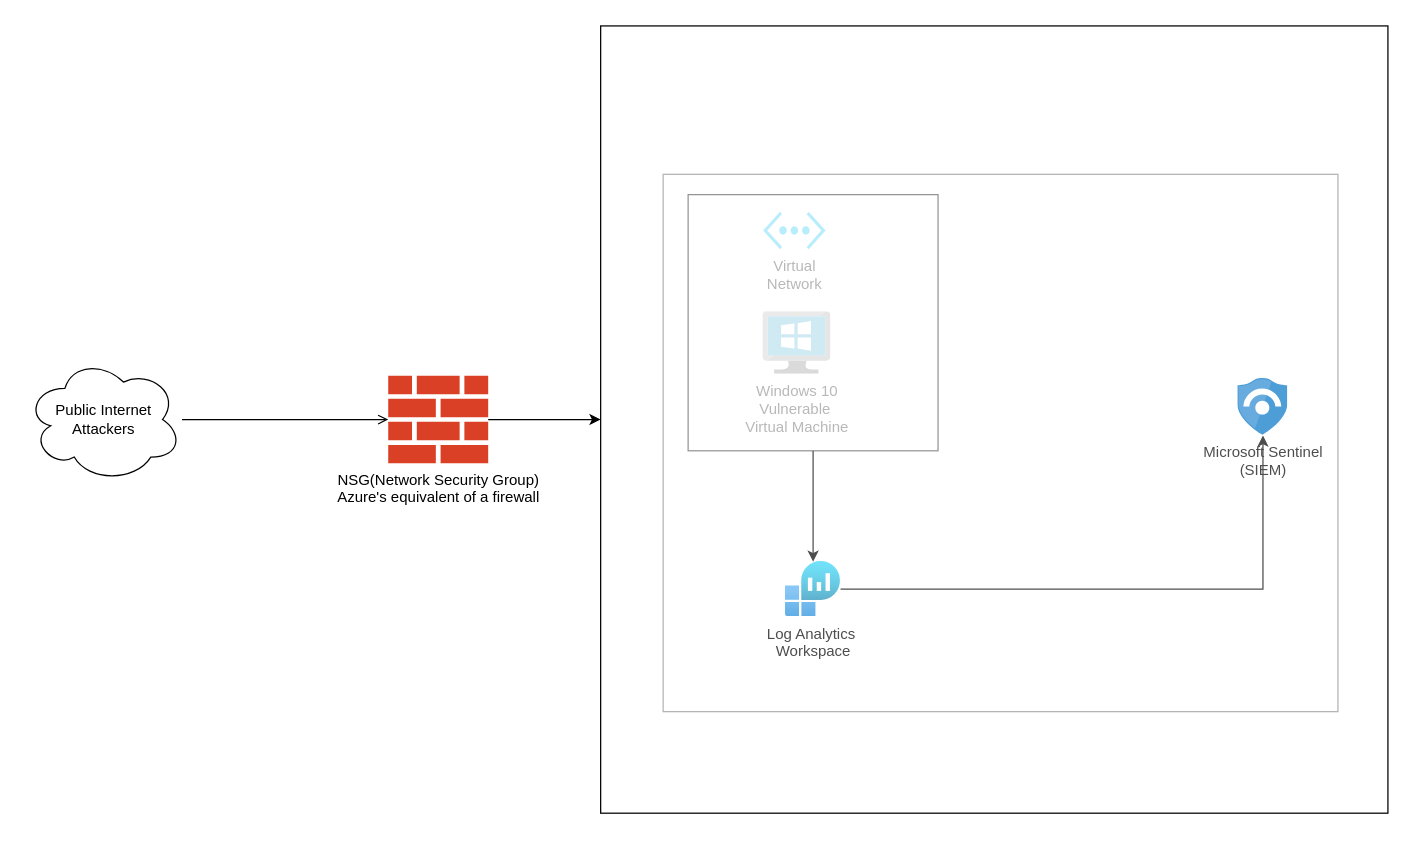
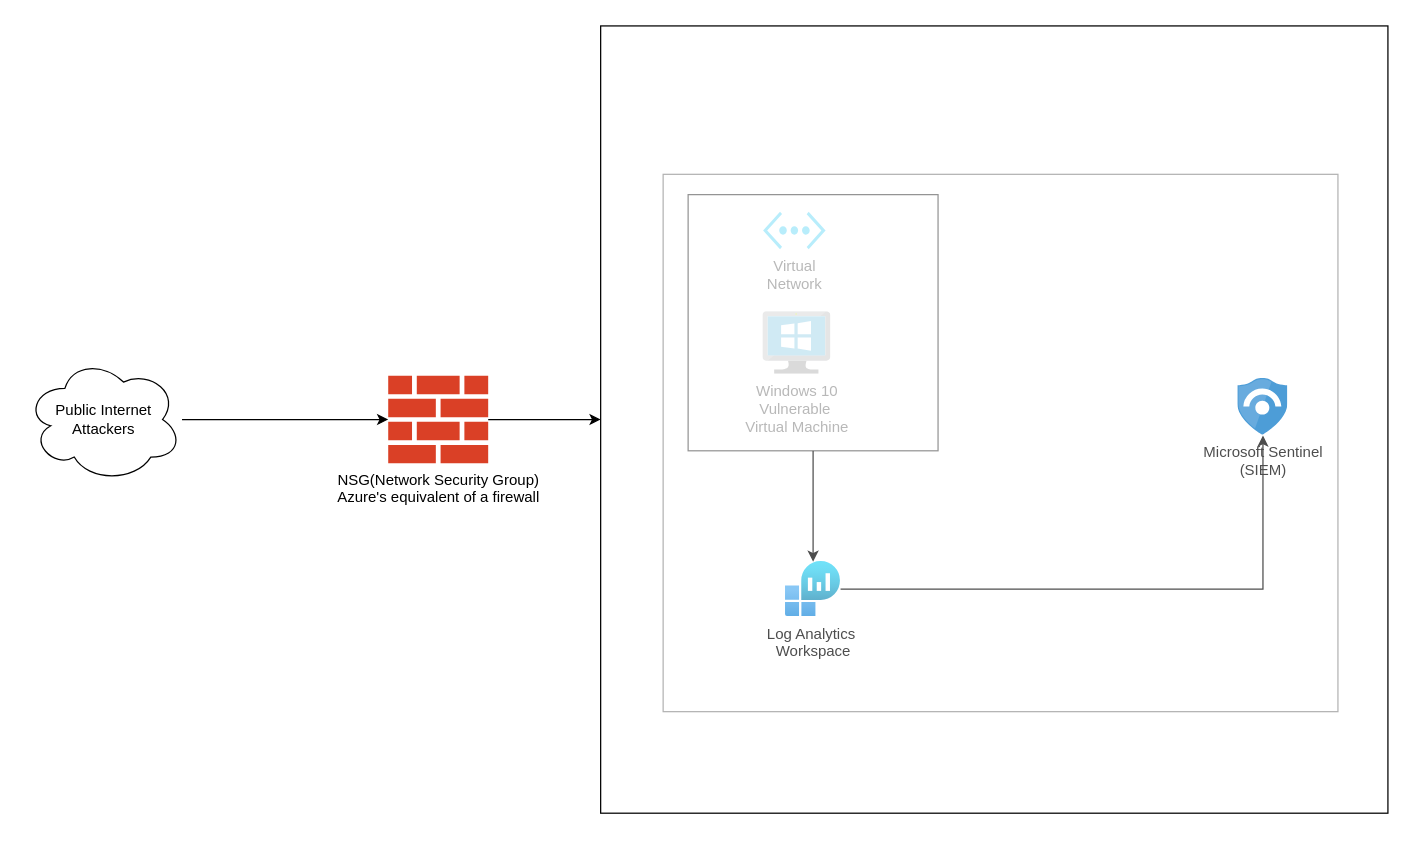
edge "Public Internet Attackers" -> "NSG(Network Security Group) Azure's equivalent of a firewall": arrowhead open -> classic
